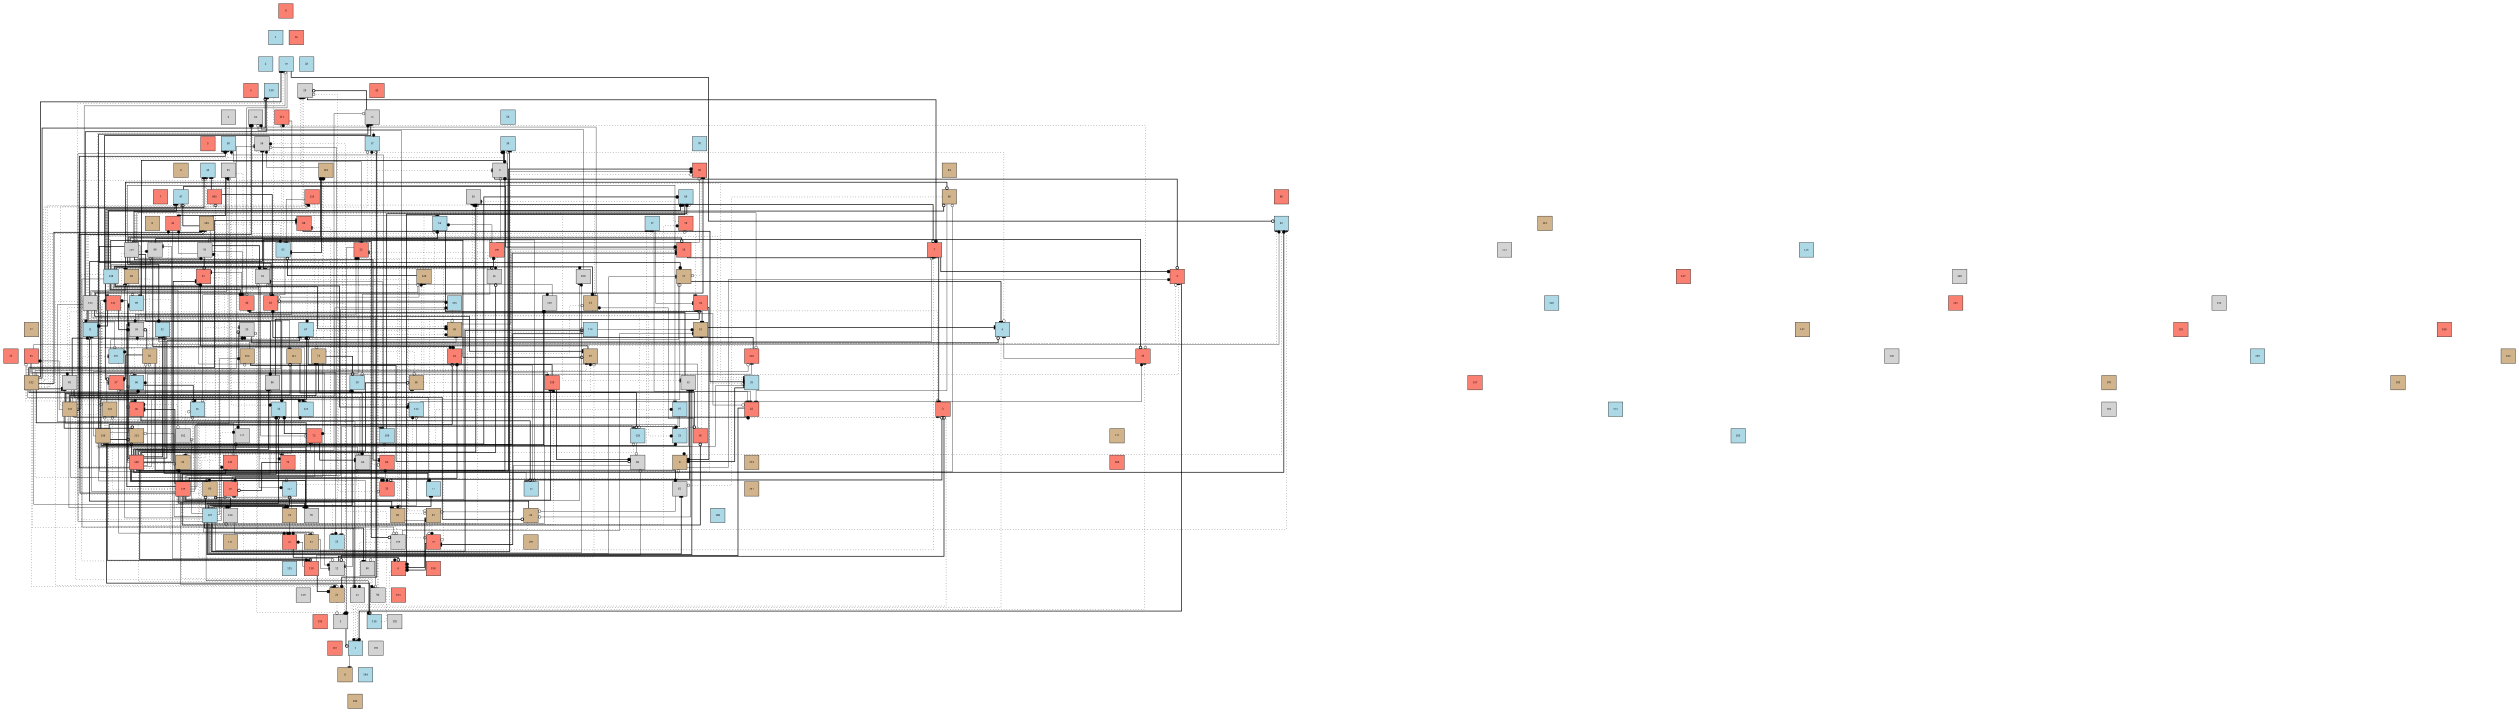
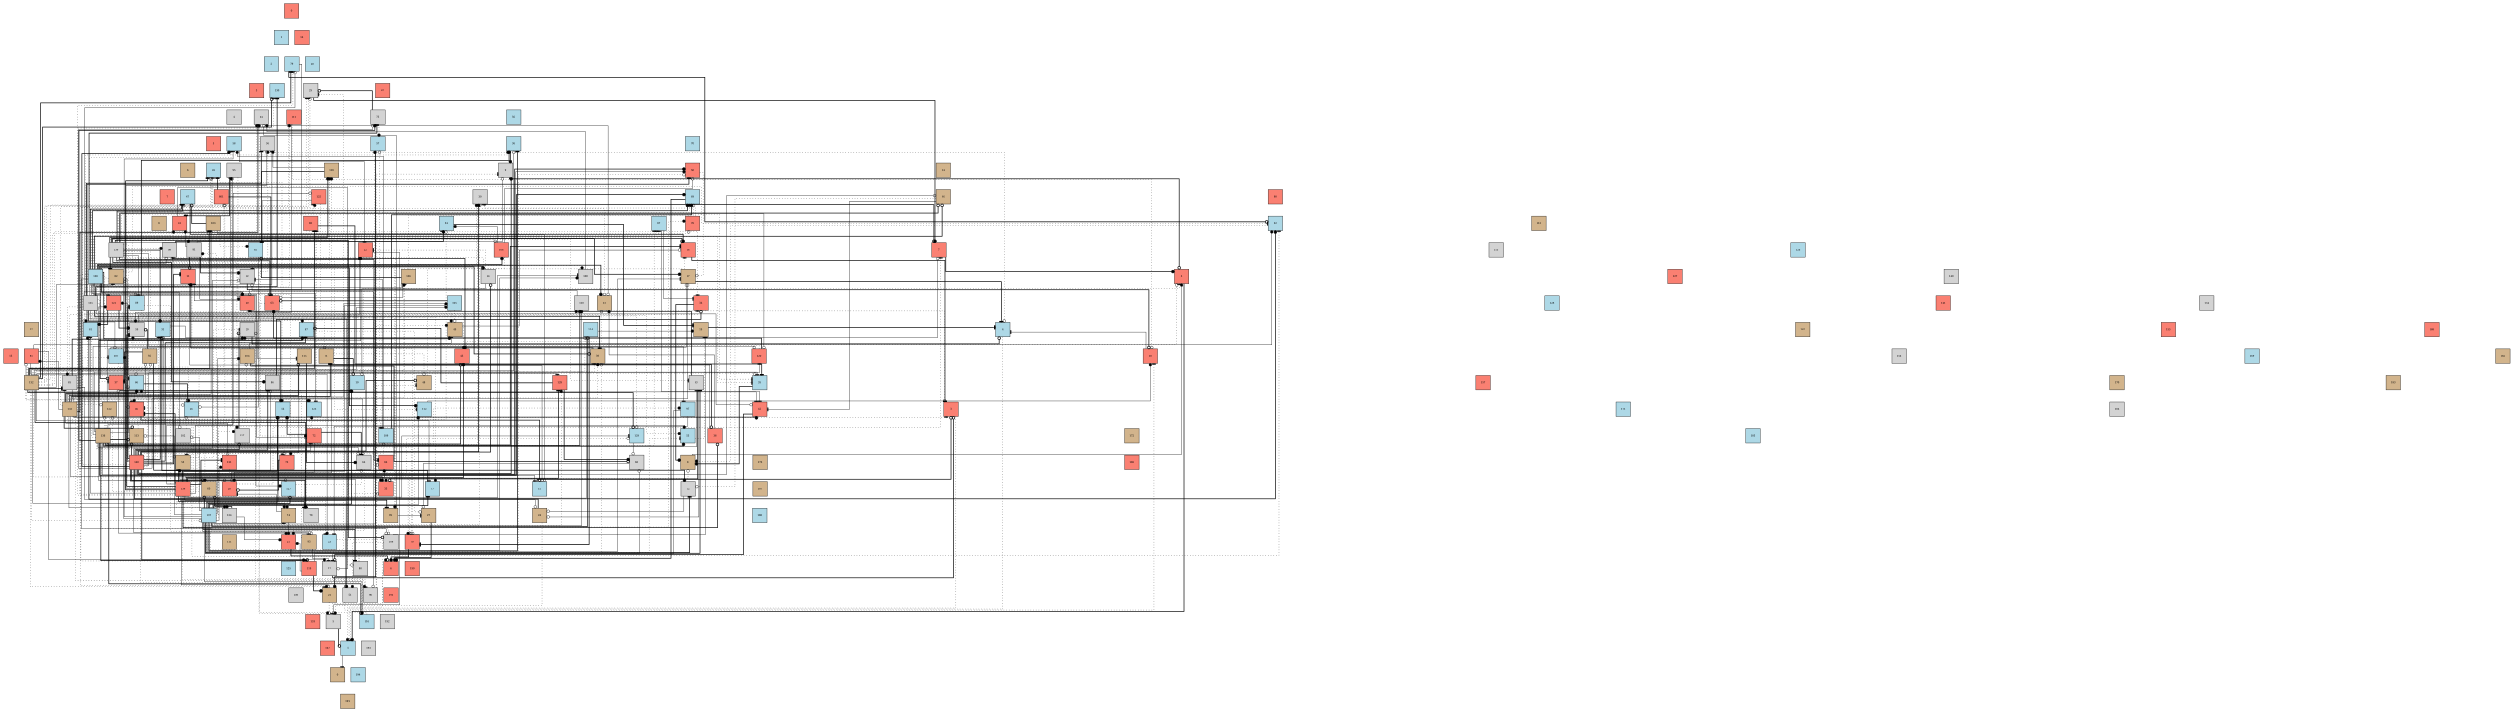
edge "130" -> "27": removed
edge "85" -> "24": style bold -> solid
edge "132" -> "124": now "132" -> "137"
node "189": removed
